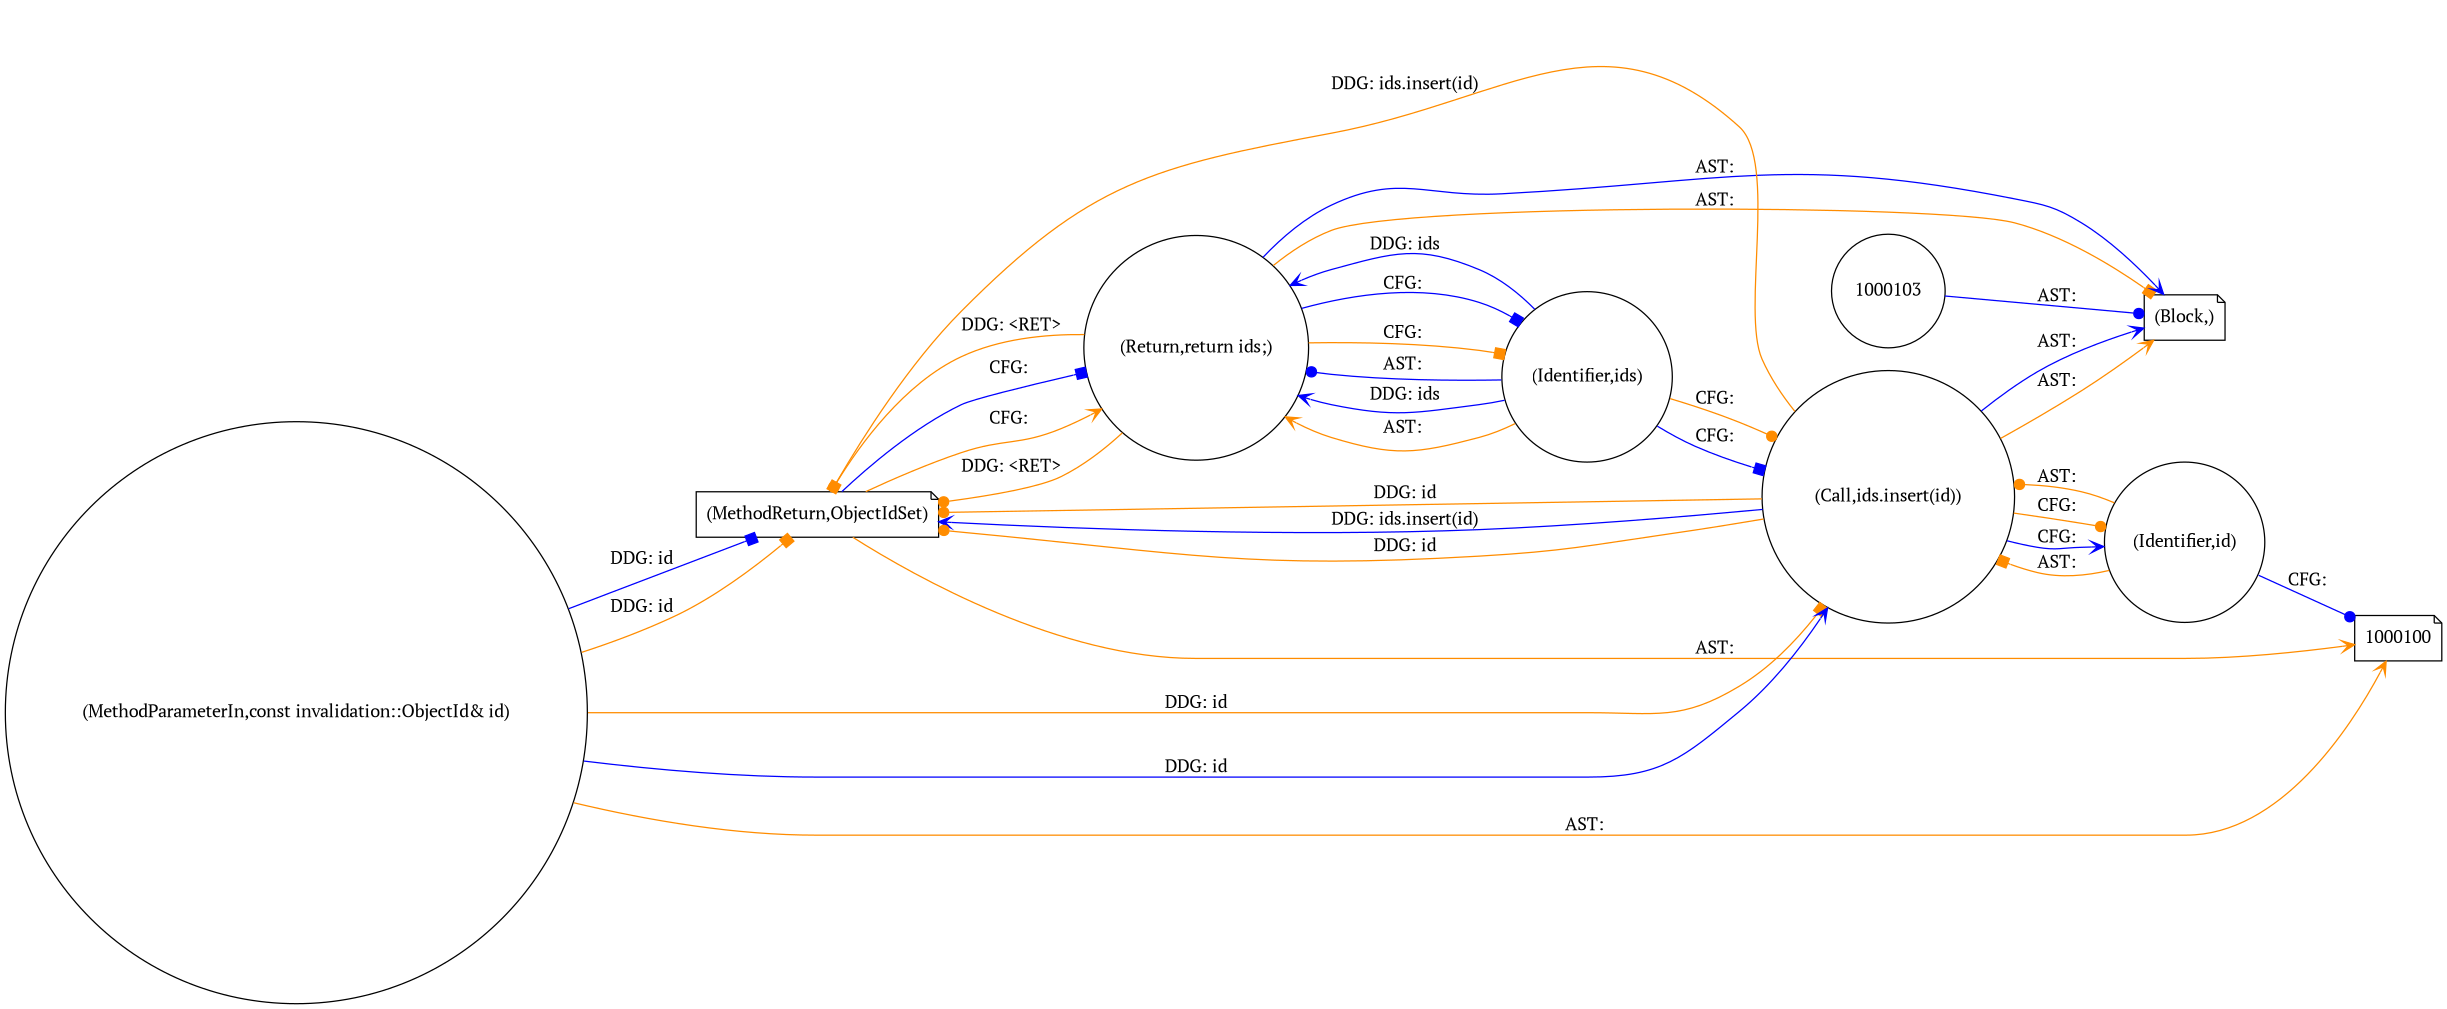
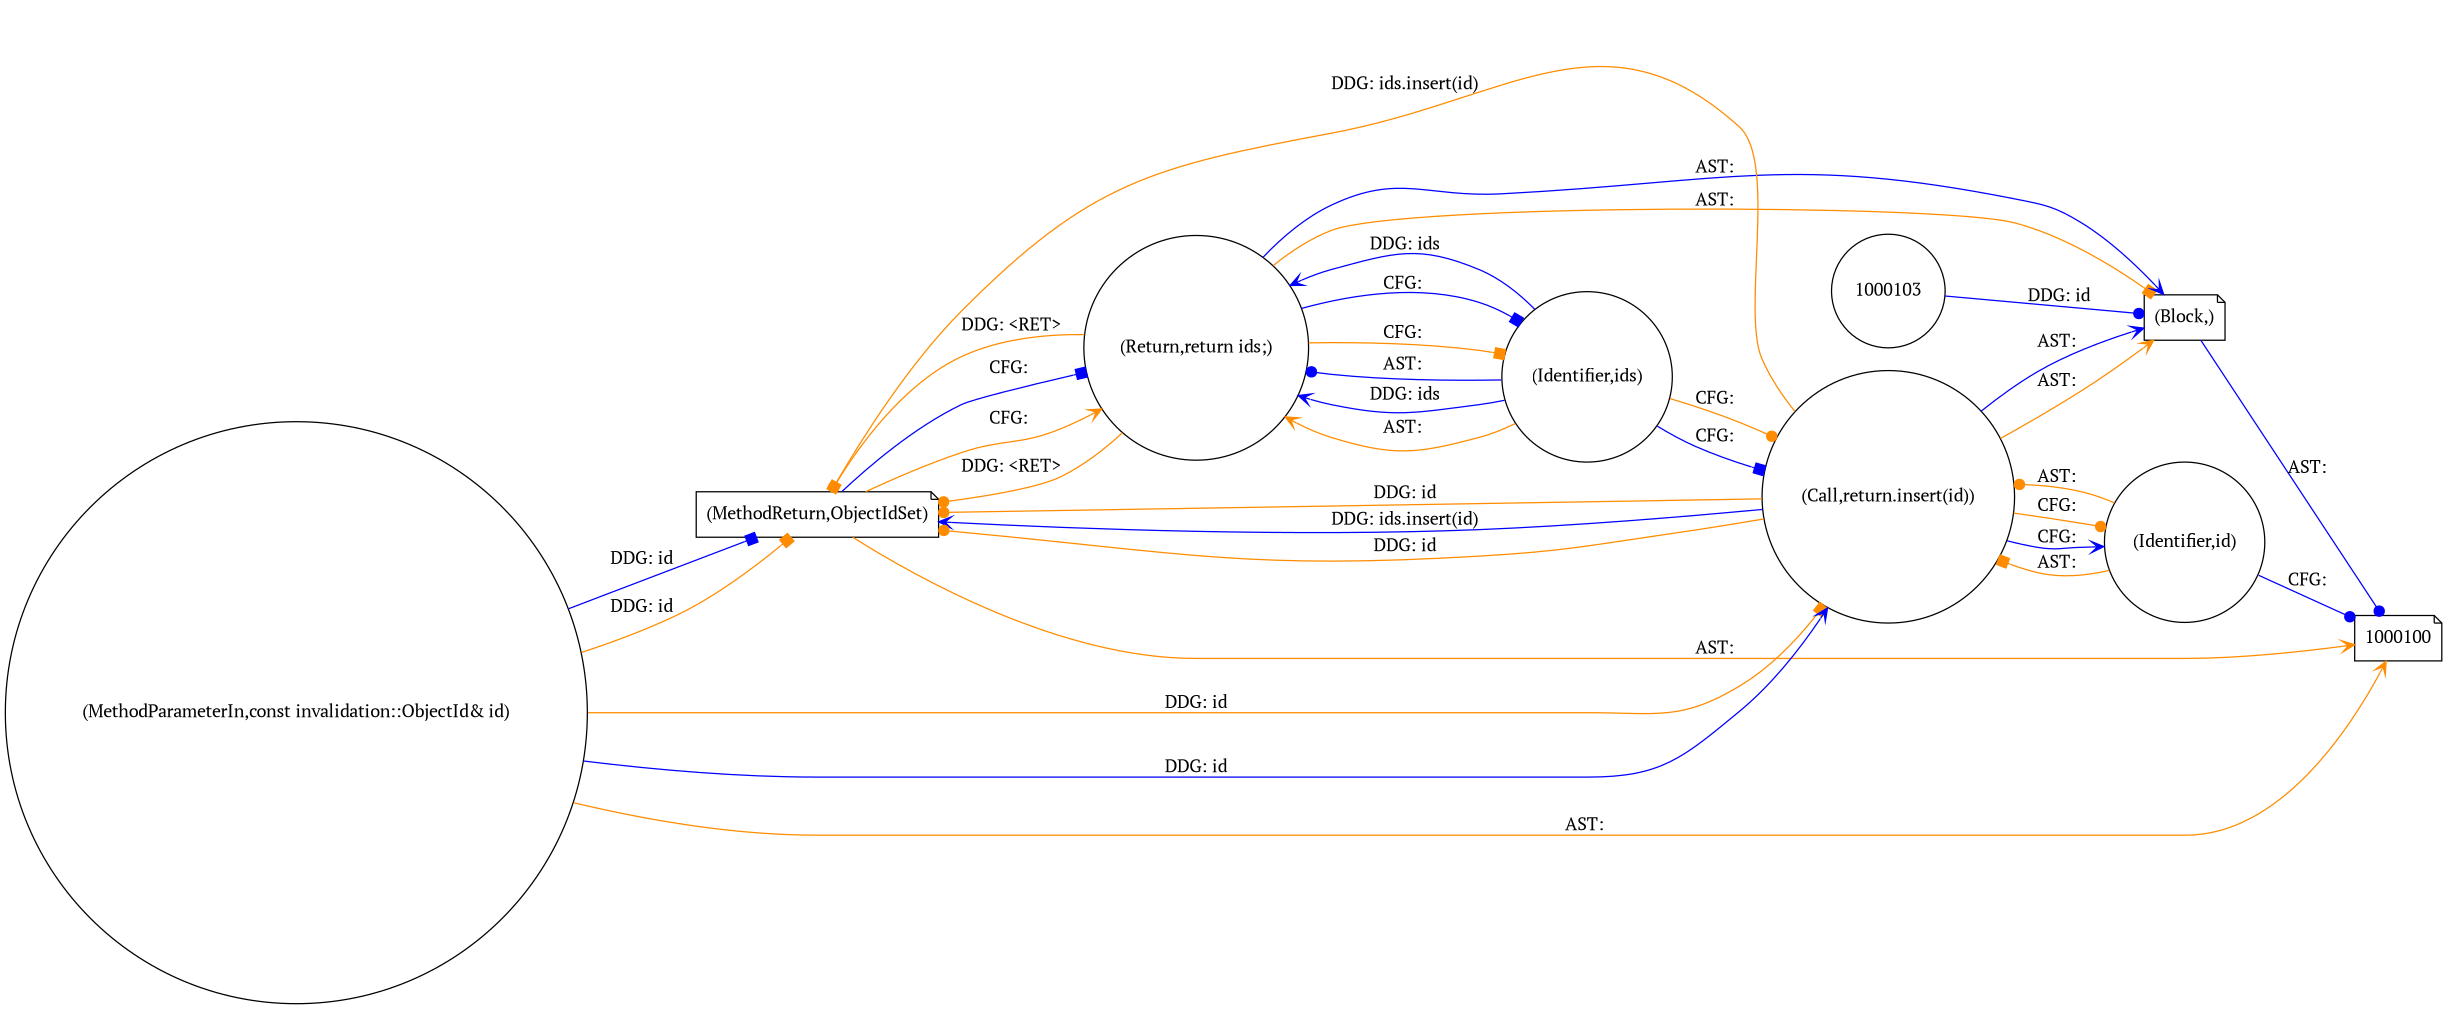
edge "1000103" -> "(Block,)": label "AST: " -> "DDG: id"
edge "(Block,)" -> "1000100": added, label "AST:"
node "(Call,ids.insert(id))": label "(Call,ids.insert(id))" -> "(Call,return.insert(id))"
